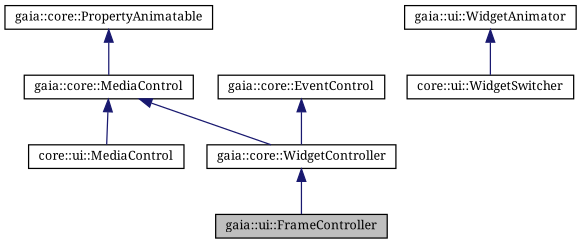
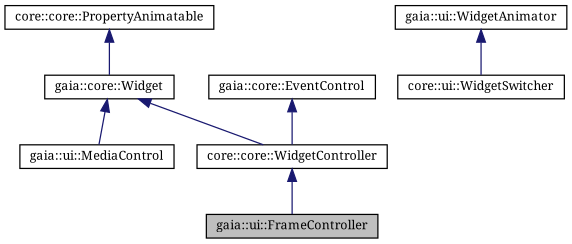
node "gaia::core::PropertyAnimatable": label "gaia::core::PropertyAnimatable" -> "core::core::PropertyAnimatable"
node "gaia::core::MediaControl": label "gaia::core::MediaControl" -> "gaia::core::Widget"
node "core::ui::MediaControl": label "core::ui::MediaControl" -> "gaia::ui::MediaControl"
node "gaia::core::WidgetController": label "gaia::core::WidgetController" -> "core::core::WidgetController"
